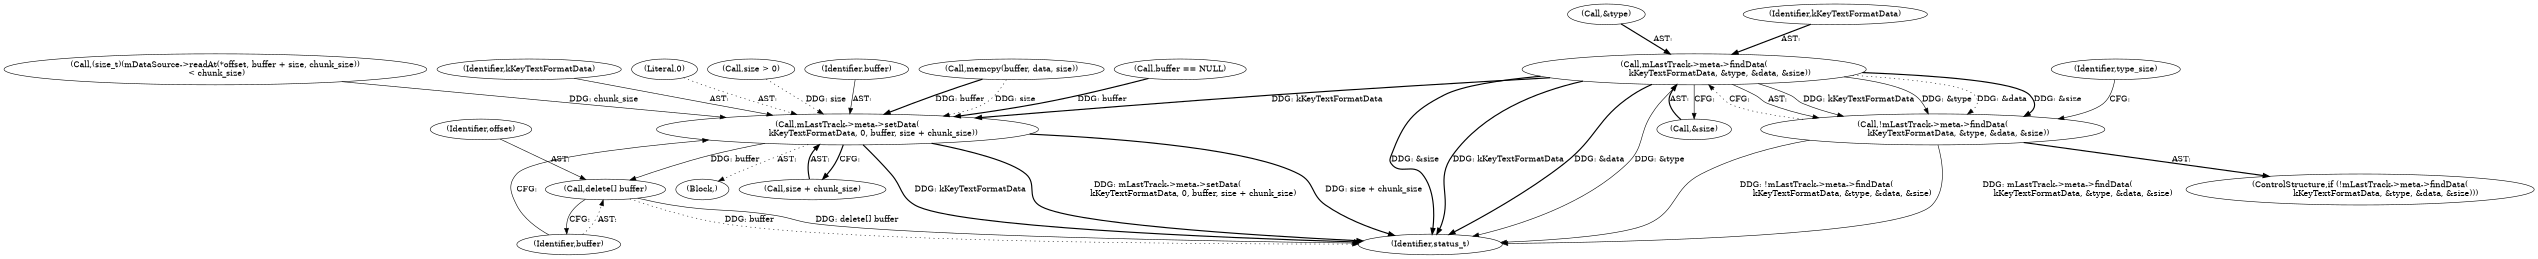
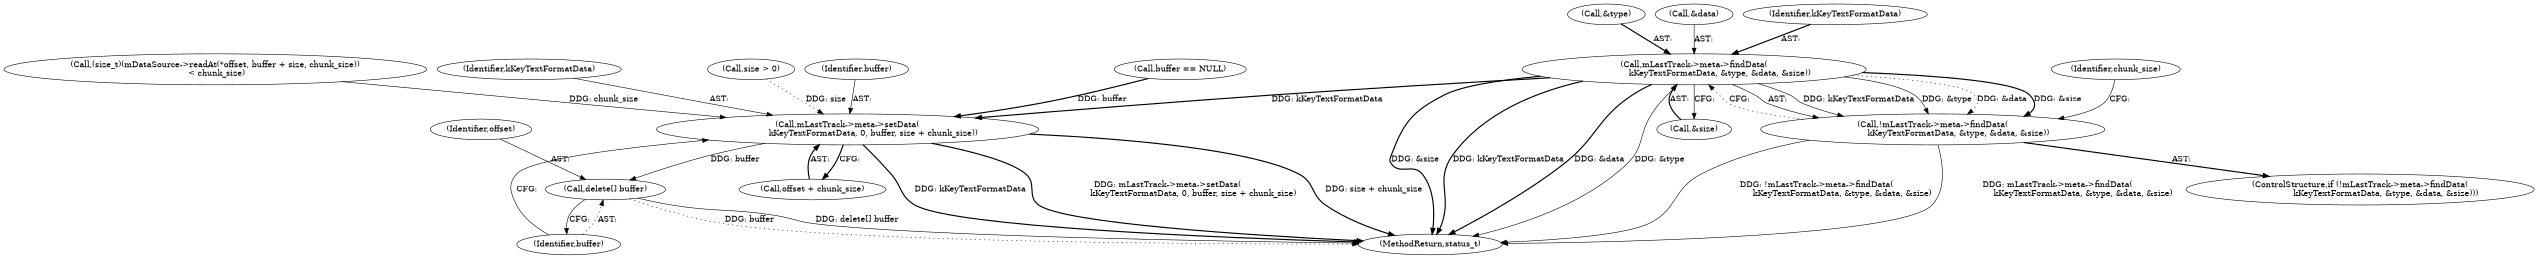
node "(Call,&data)": added
node "(Literal,0)": removed
node "(Call,memcpy(buffer, data, size))": removed
node "(Identifier,type_size)": label "(Identifier,type_size)" -> "(Identifier,chunk_size)"
node "(Block,)": removed
node "(Call,size + chunk_size)": label "(Call,size + chunk_size)" -> "(Call,offset + chunk_size)"
node "(Identifier,status_t)": label "(Identifier,status_t)" -> "(MethodReturn,status_t)"
